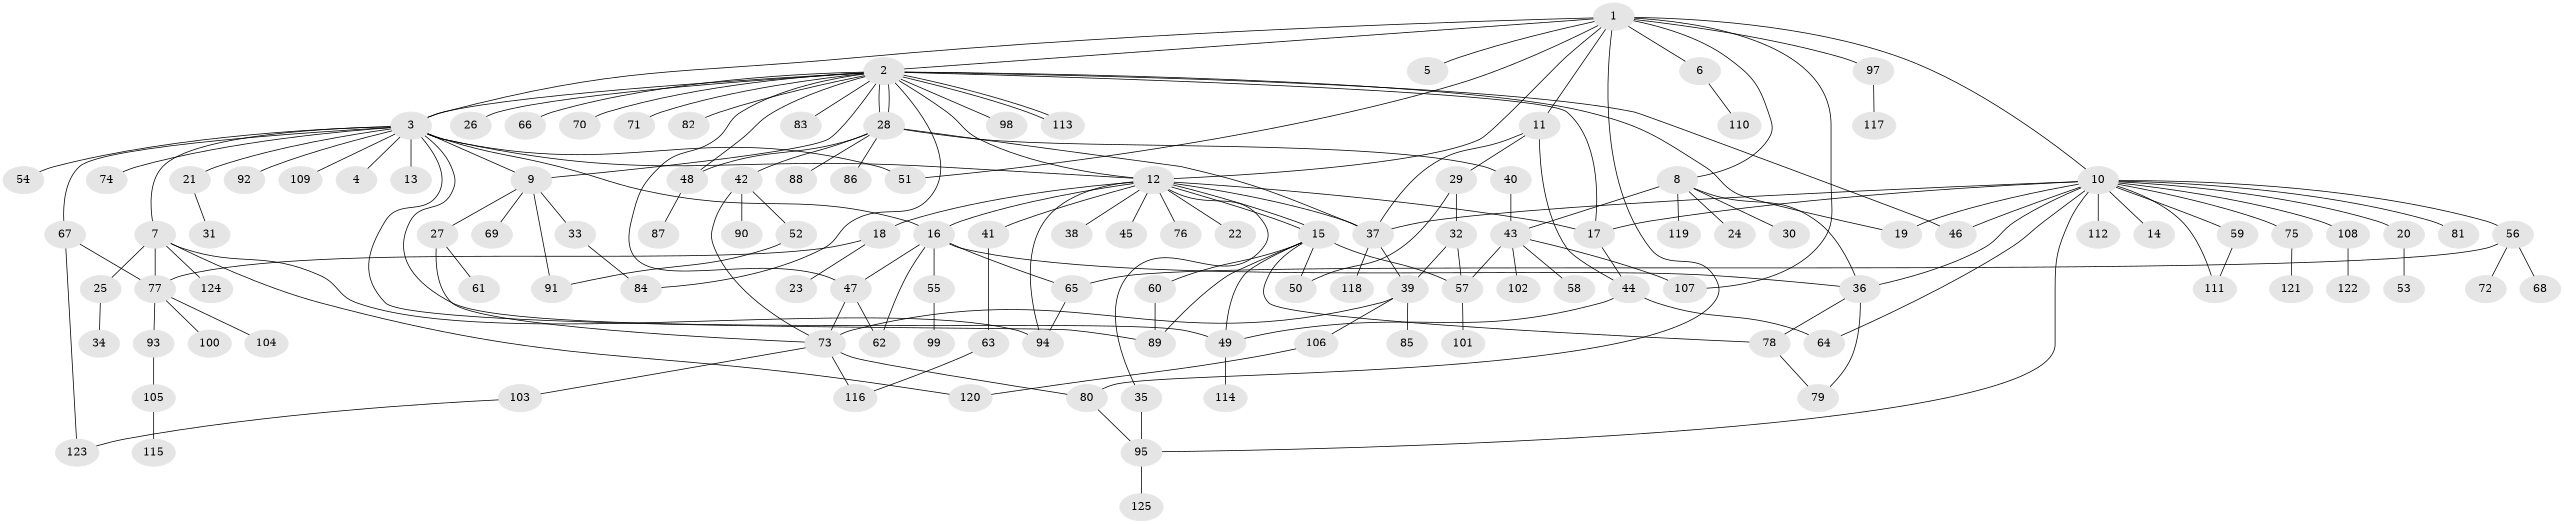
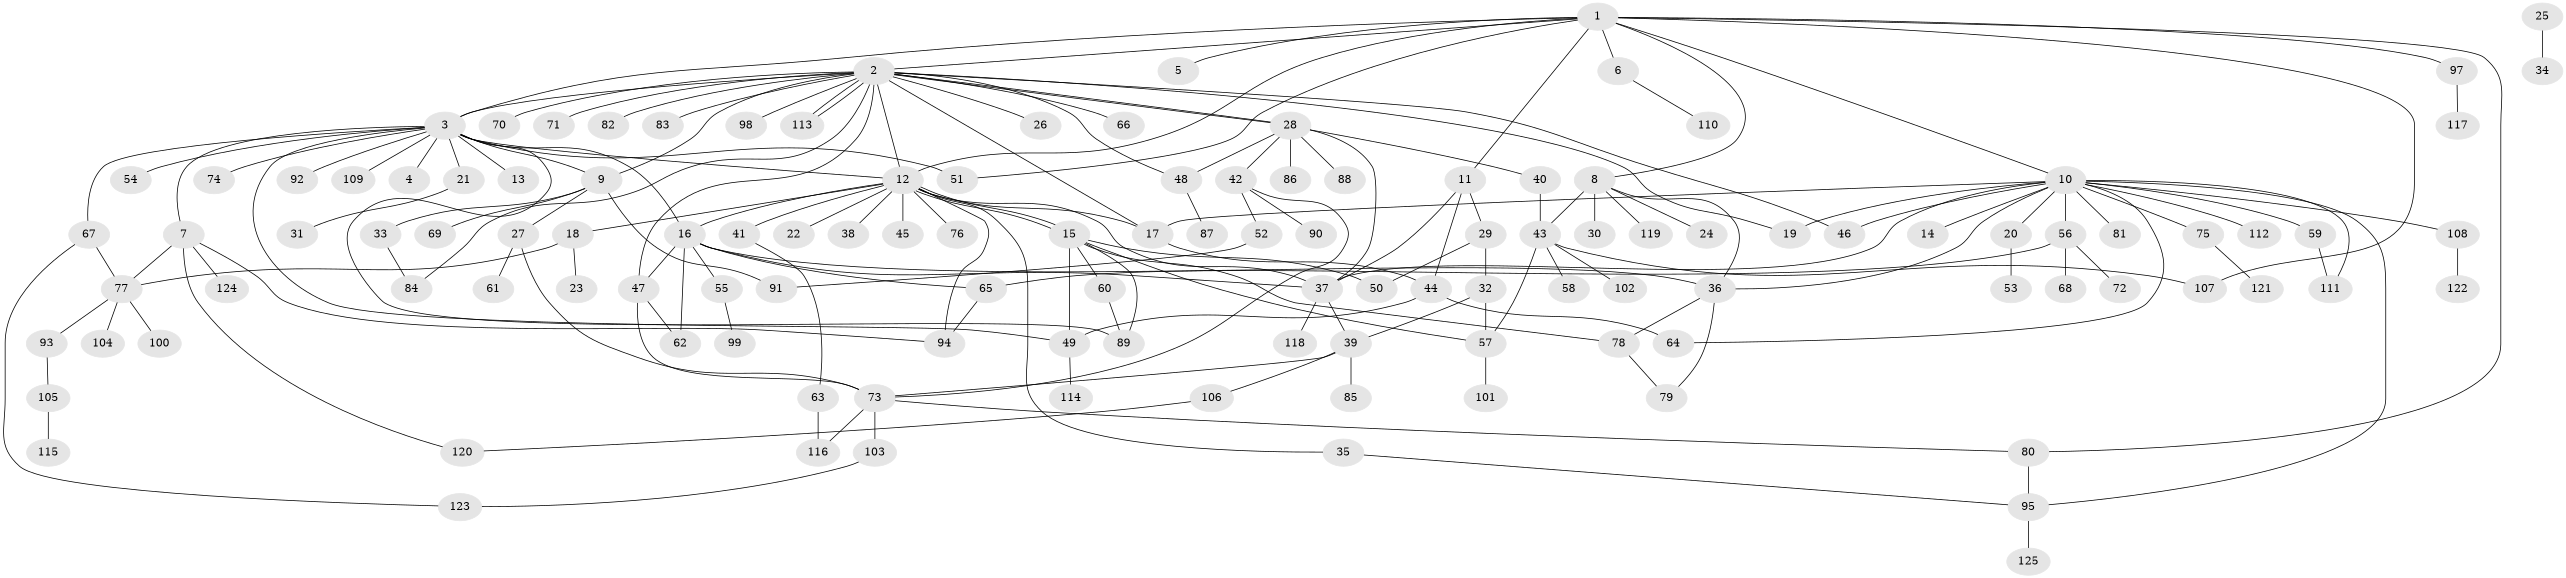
edge "7" -- "25": removed
edge "16" -- "37": added
